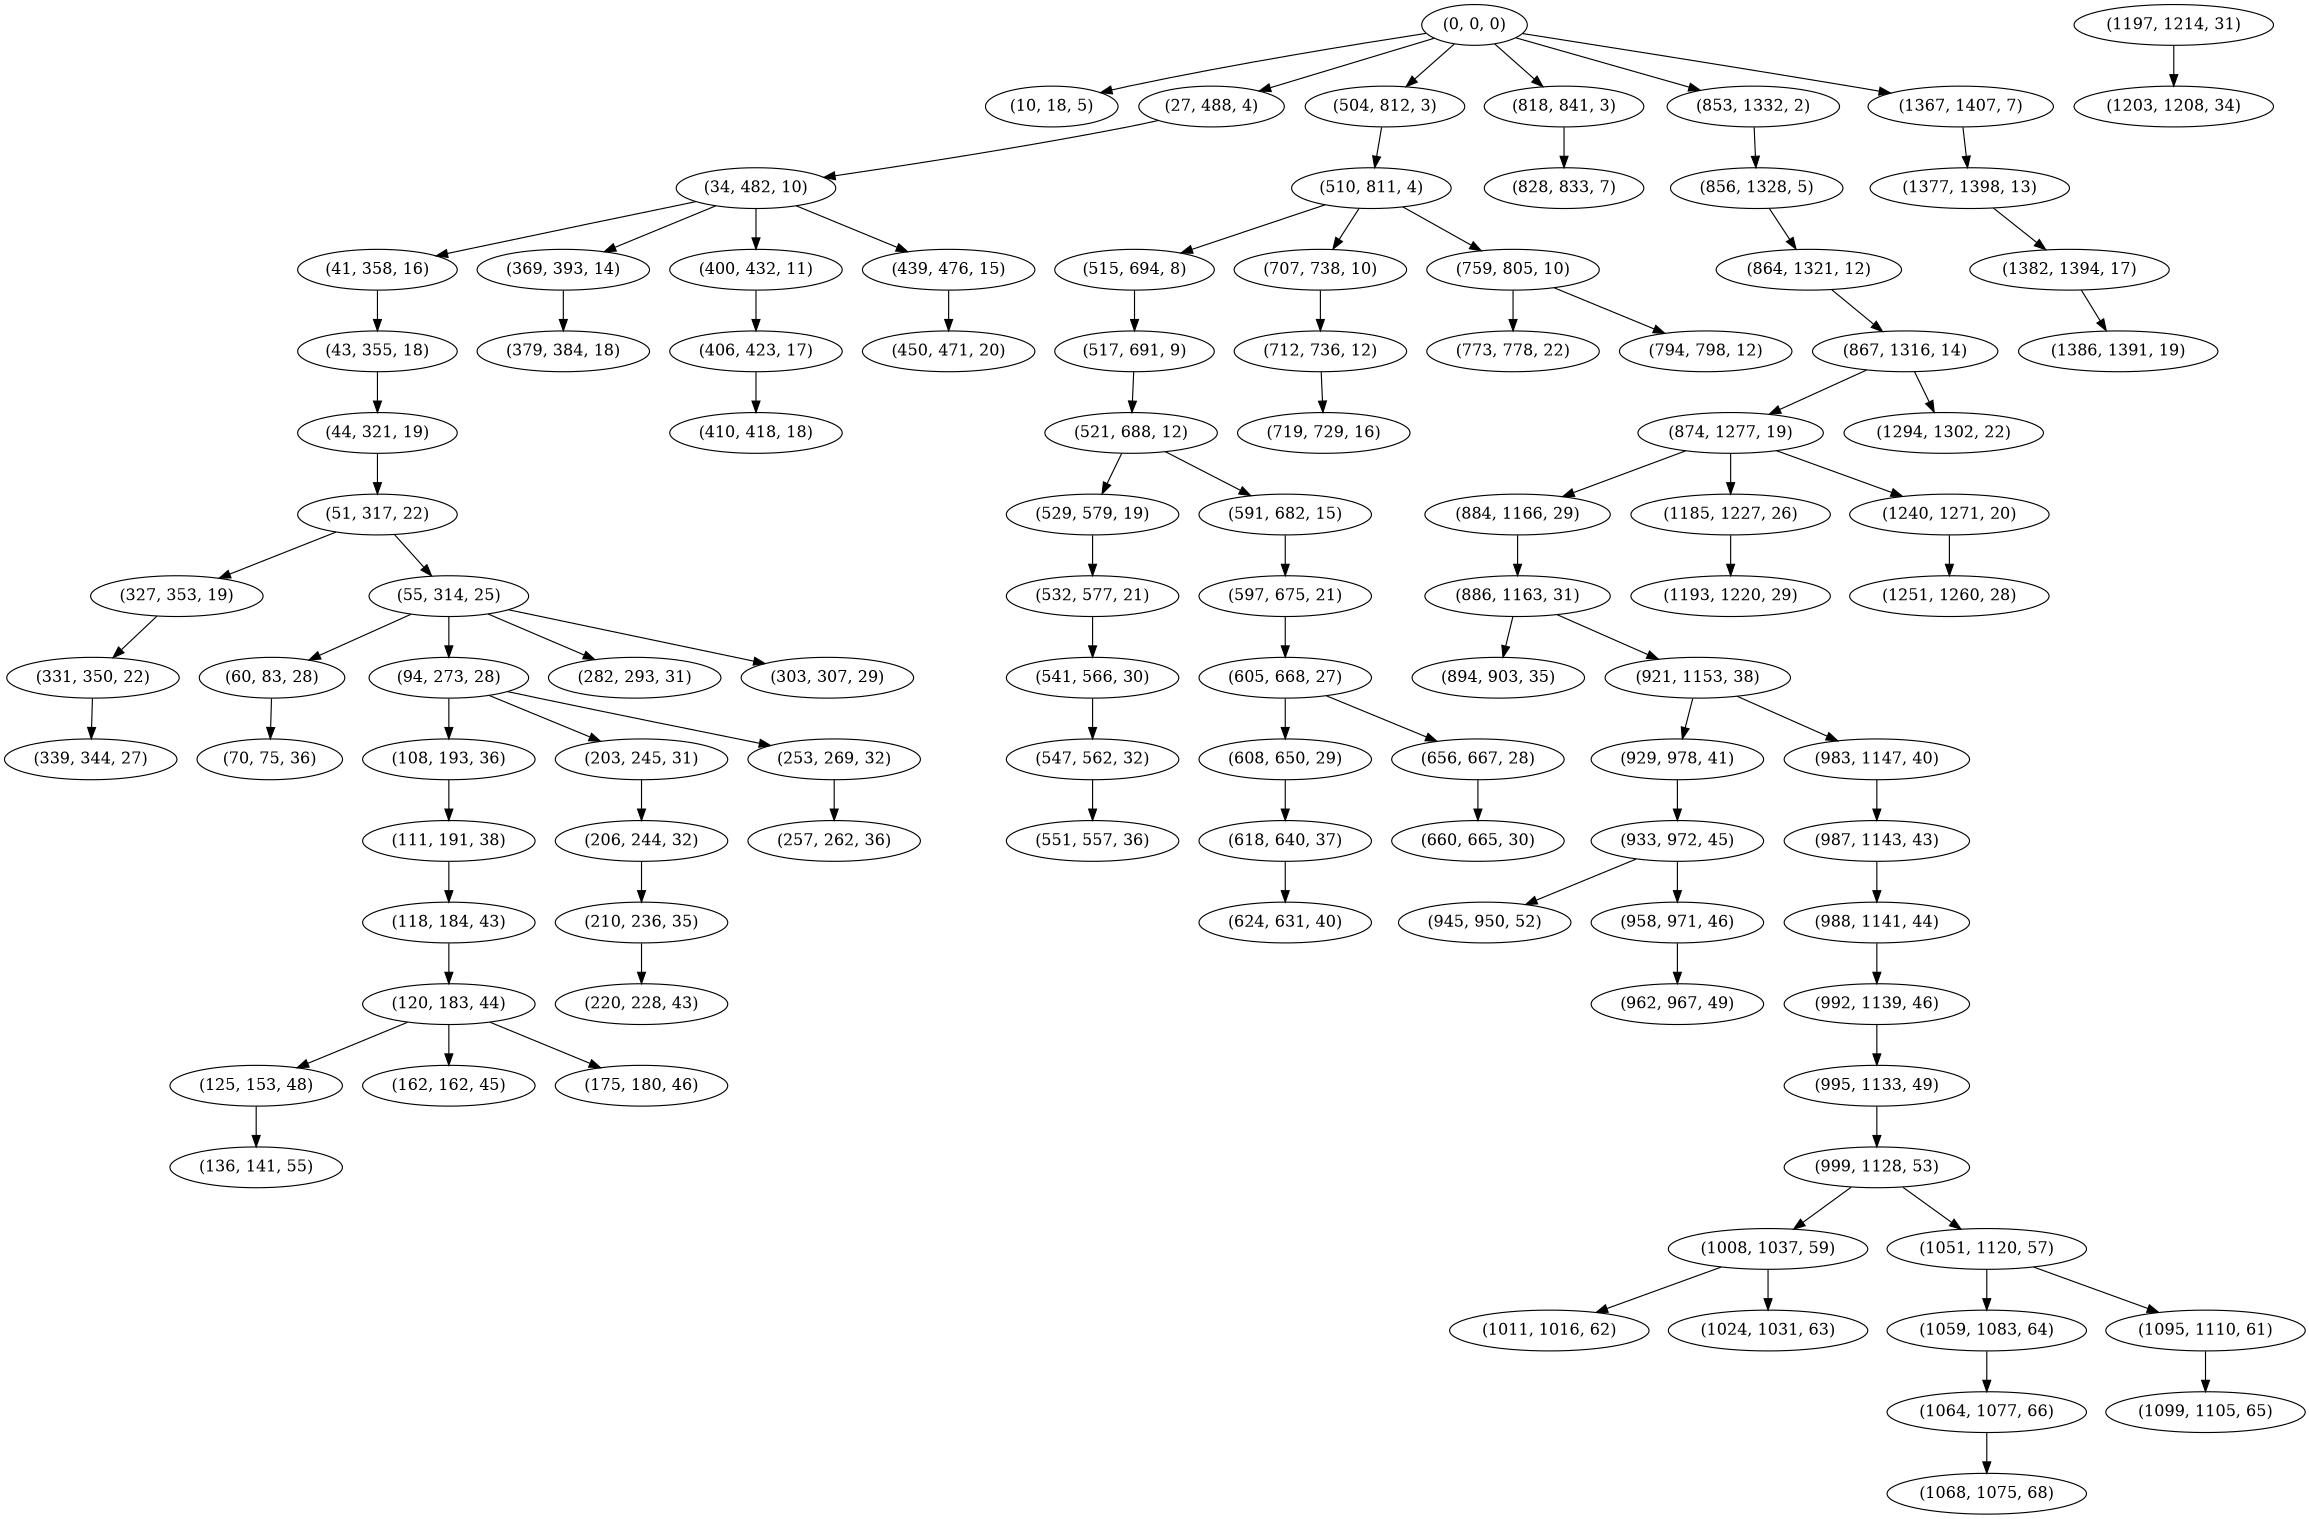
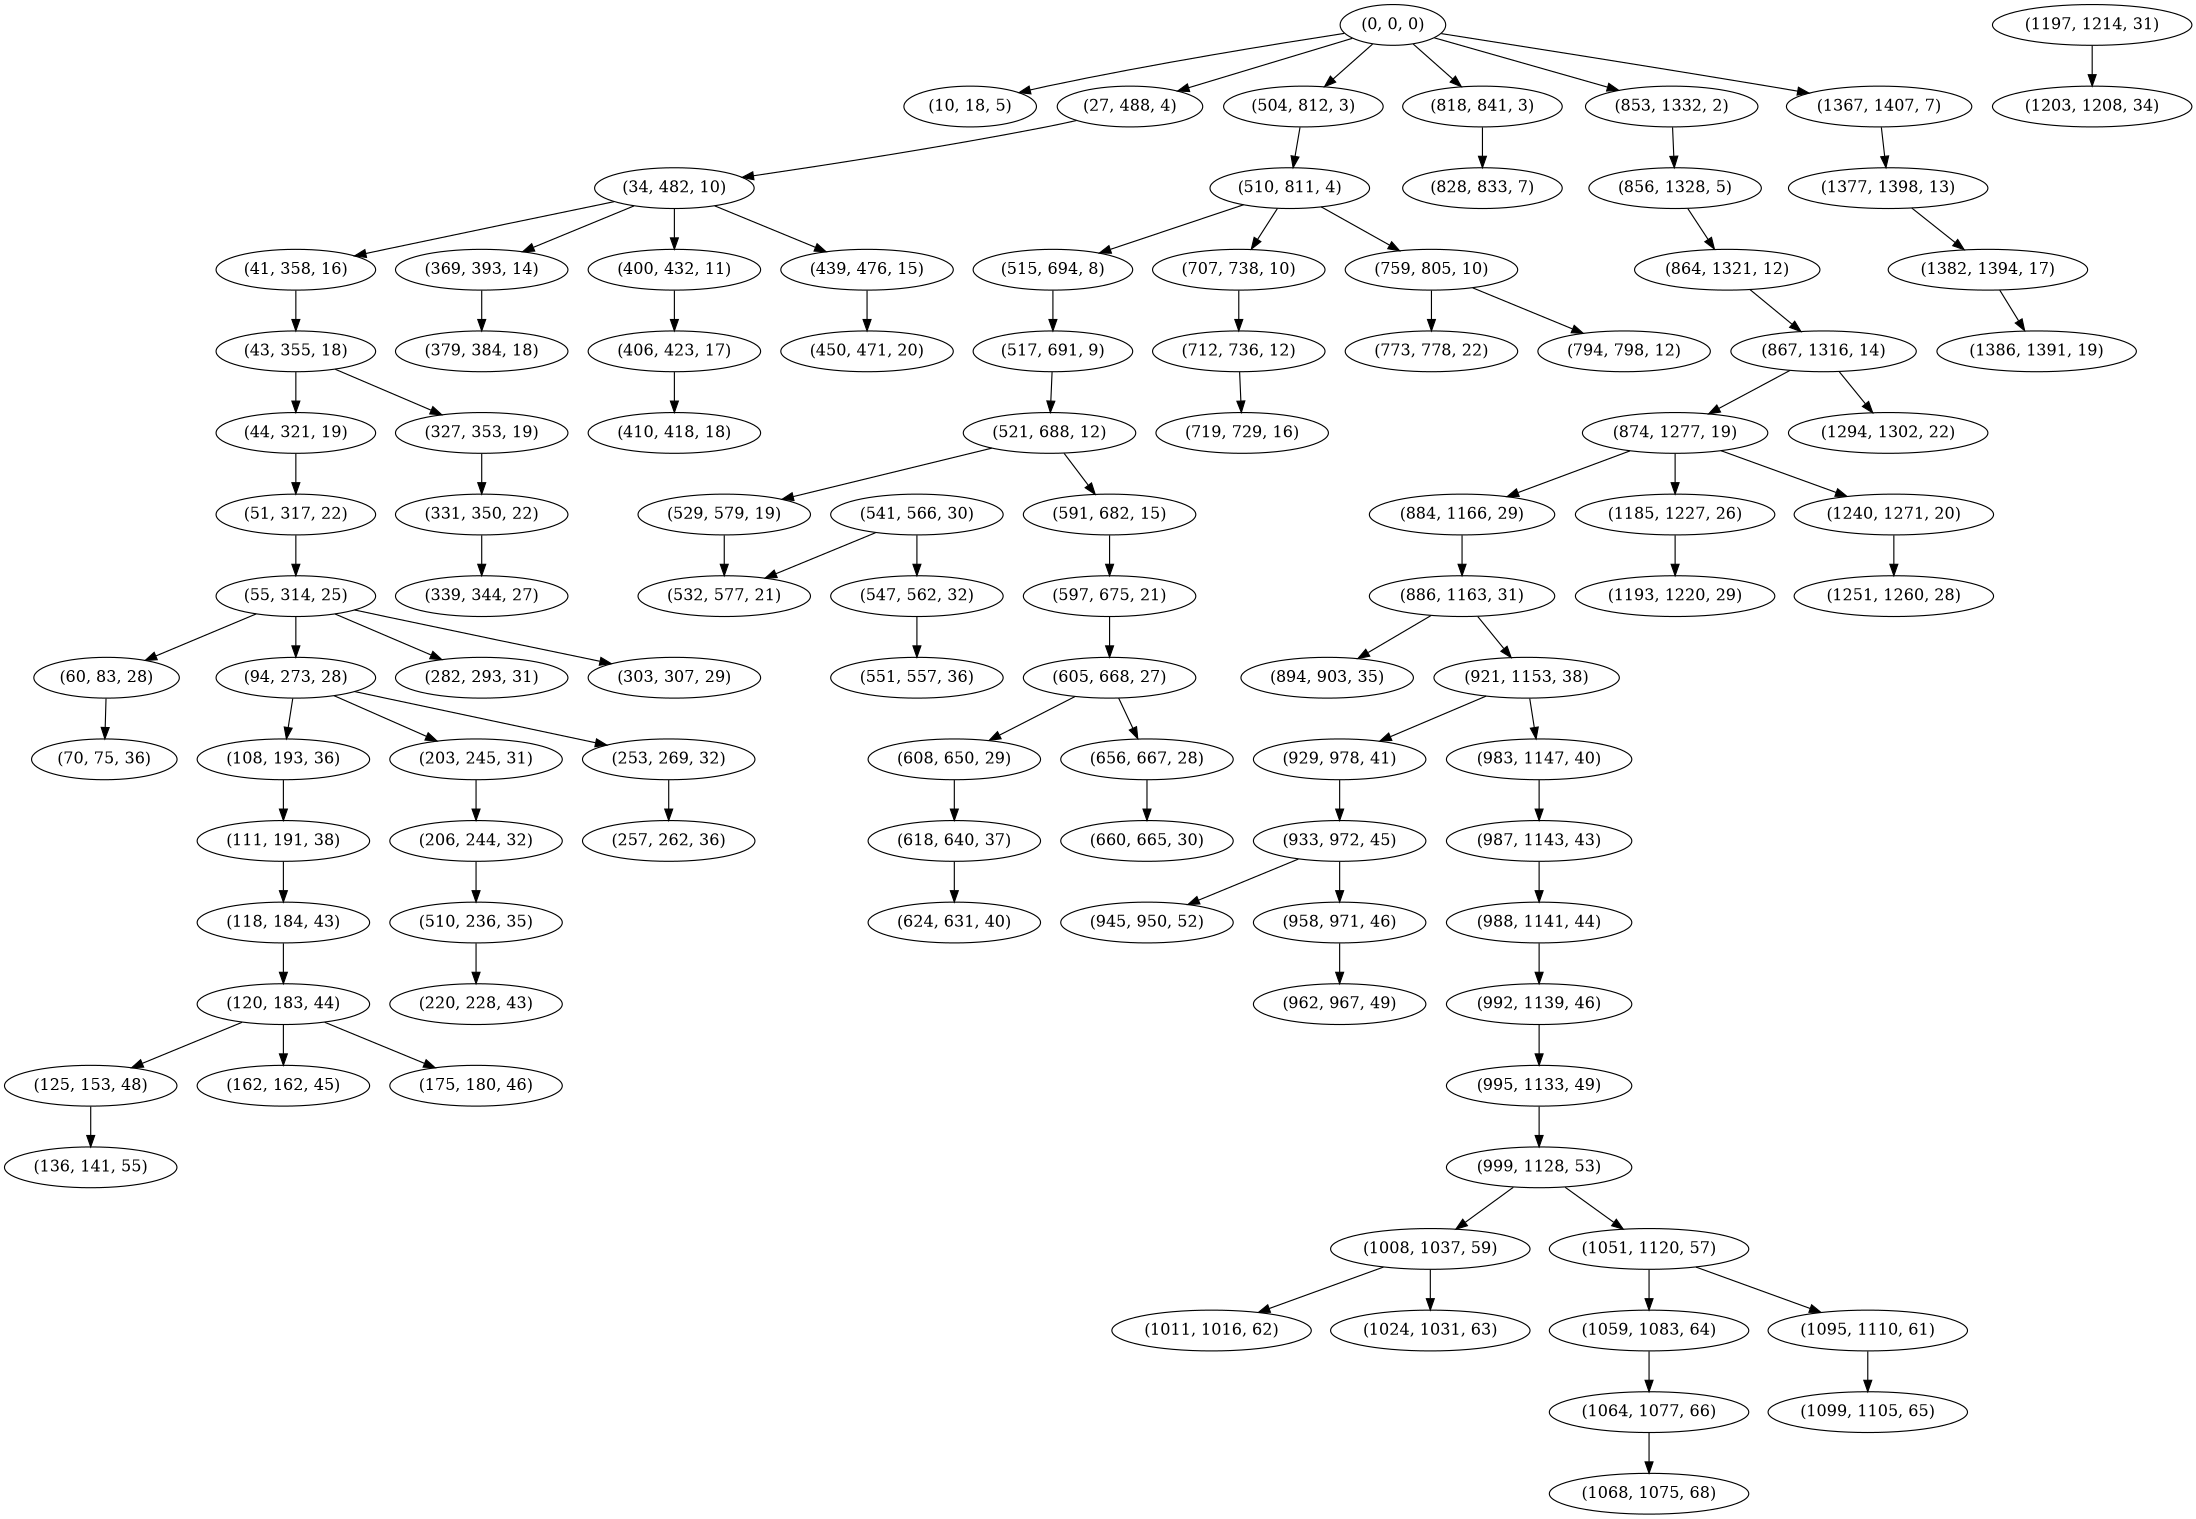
edge "(51, 317, 22)" -> "(327, 353, 19)": now "(43, 355, 18)" -> "(327, 353, 19)"
edge "(532, 577, 21)" -> "(541, 566, 30)": reversed
node "(210, 236, 35)": label "(210, 236, 35)" -> "(510, 236, 35)"
